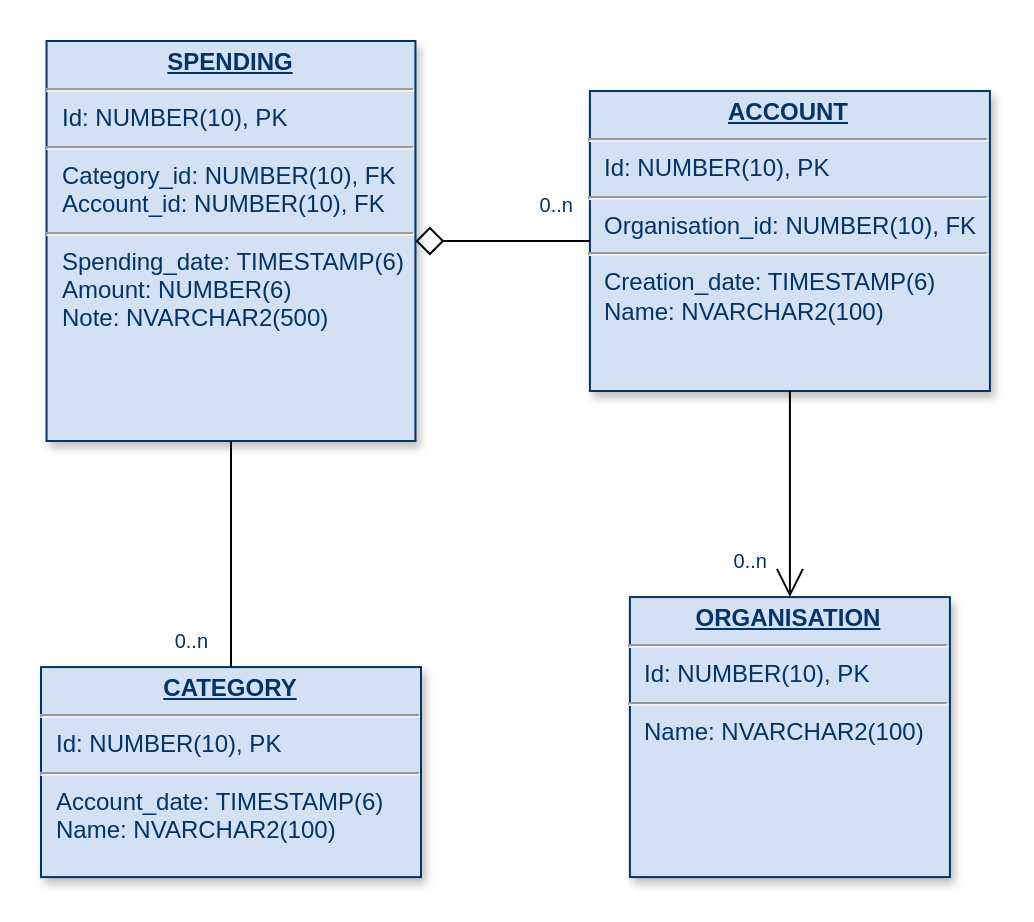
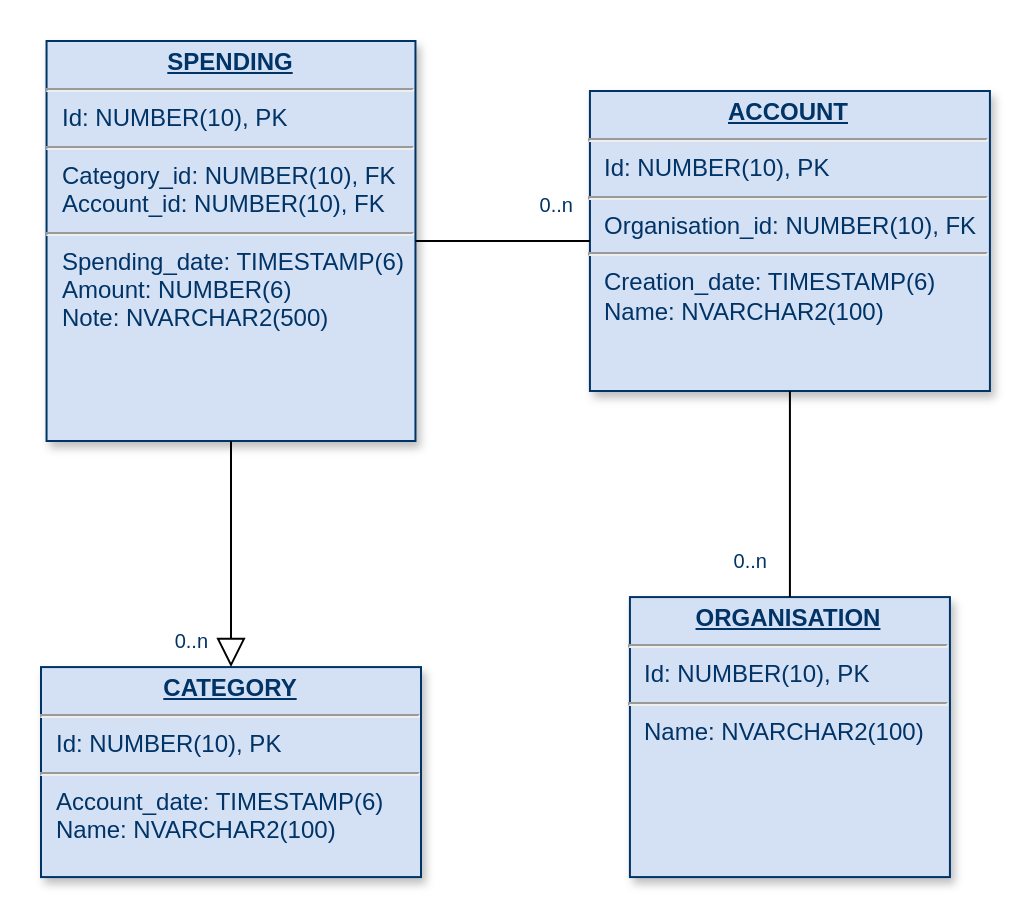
edge "ACCOUNT Id: NUMBER(10), PK Organisation_id: NUMBER(10), FK Creation_date: TIMESTAMP(6) Name: NVARCHAR2(100)" -> "SPENDING Id: NUMBER(10), PK Category_id: NUMBER(10), FK Account_id: NUMBER(10), FK Spending_date: TIMESTAMP(6) Amount: NUMBER(6) Note: NVARCHAR2(500)": arrowhead diamond -> none
edge "ACCOUNT Id: NUMBER(10), PK Organisation_id: NUMBER(10), FK Creation_date: TIMESTAMP(6) Name: NVARCHAR2(100)" -> "ORGANISATION Id: NUMBER(10), PK Name: NVARCHAR2(100)": arrowhead open -> none
edge "SPENDING Id: NUMBER(10), PK Category_id: NUMBER(10), FK Account_id: NUMBER(10), FK Spending_date: TIMESTAMP(6) Amount: NUMBER(6) Note: NVARCHAR2(500)" -- "CATEGORY Id: NUMBER(10), PK Account_date: TIMESTAMP(6) Name: NVARCHAR2(100)": arrowhead none -> block
